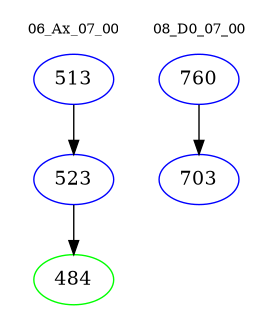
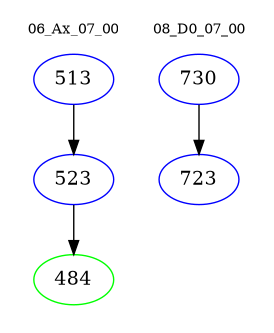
node "760": label "760" -> "730"
node "703": label "703" -> "723"
